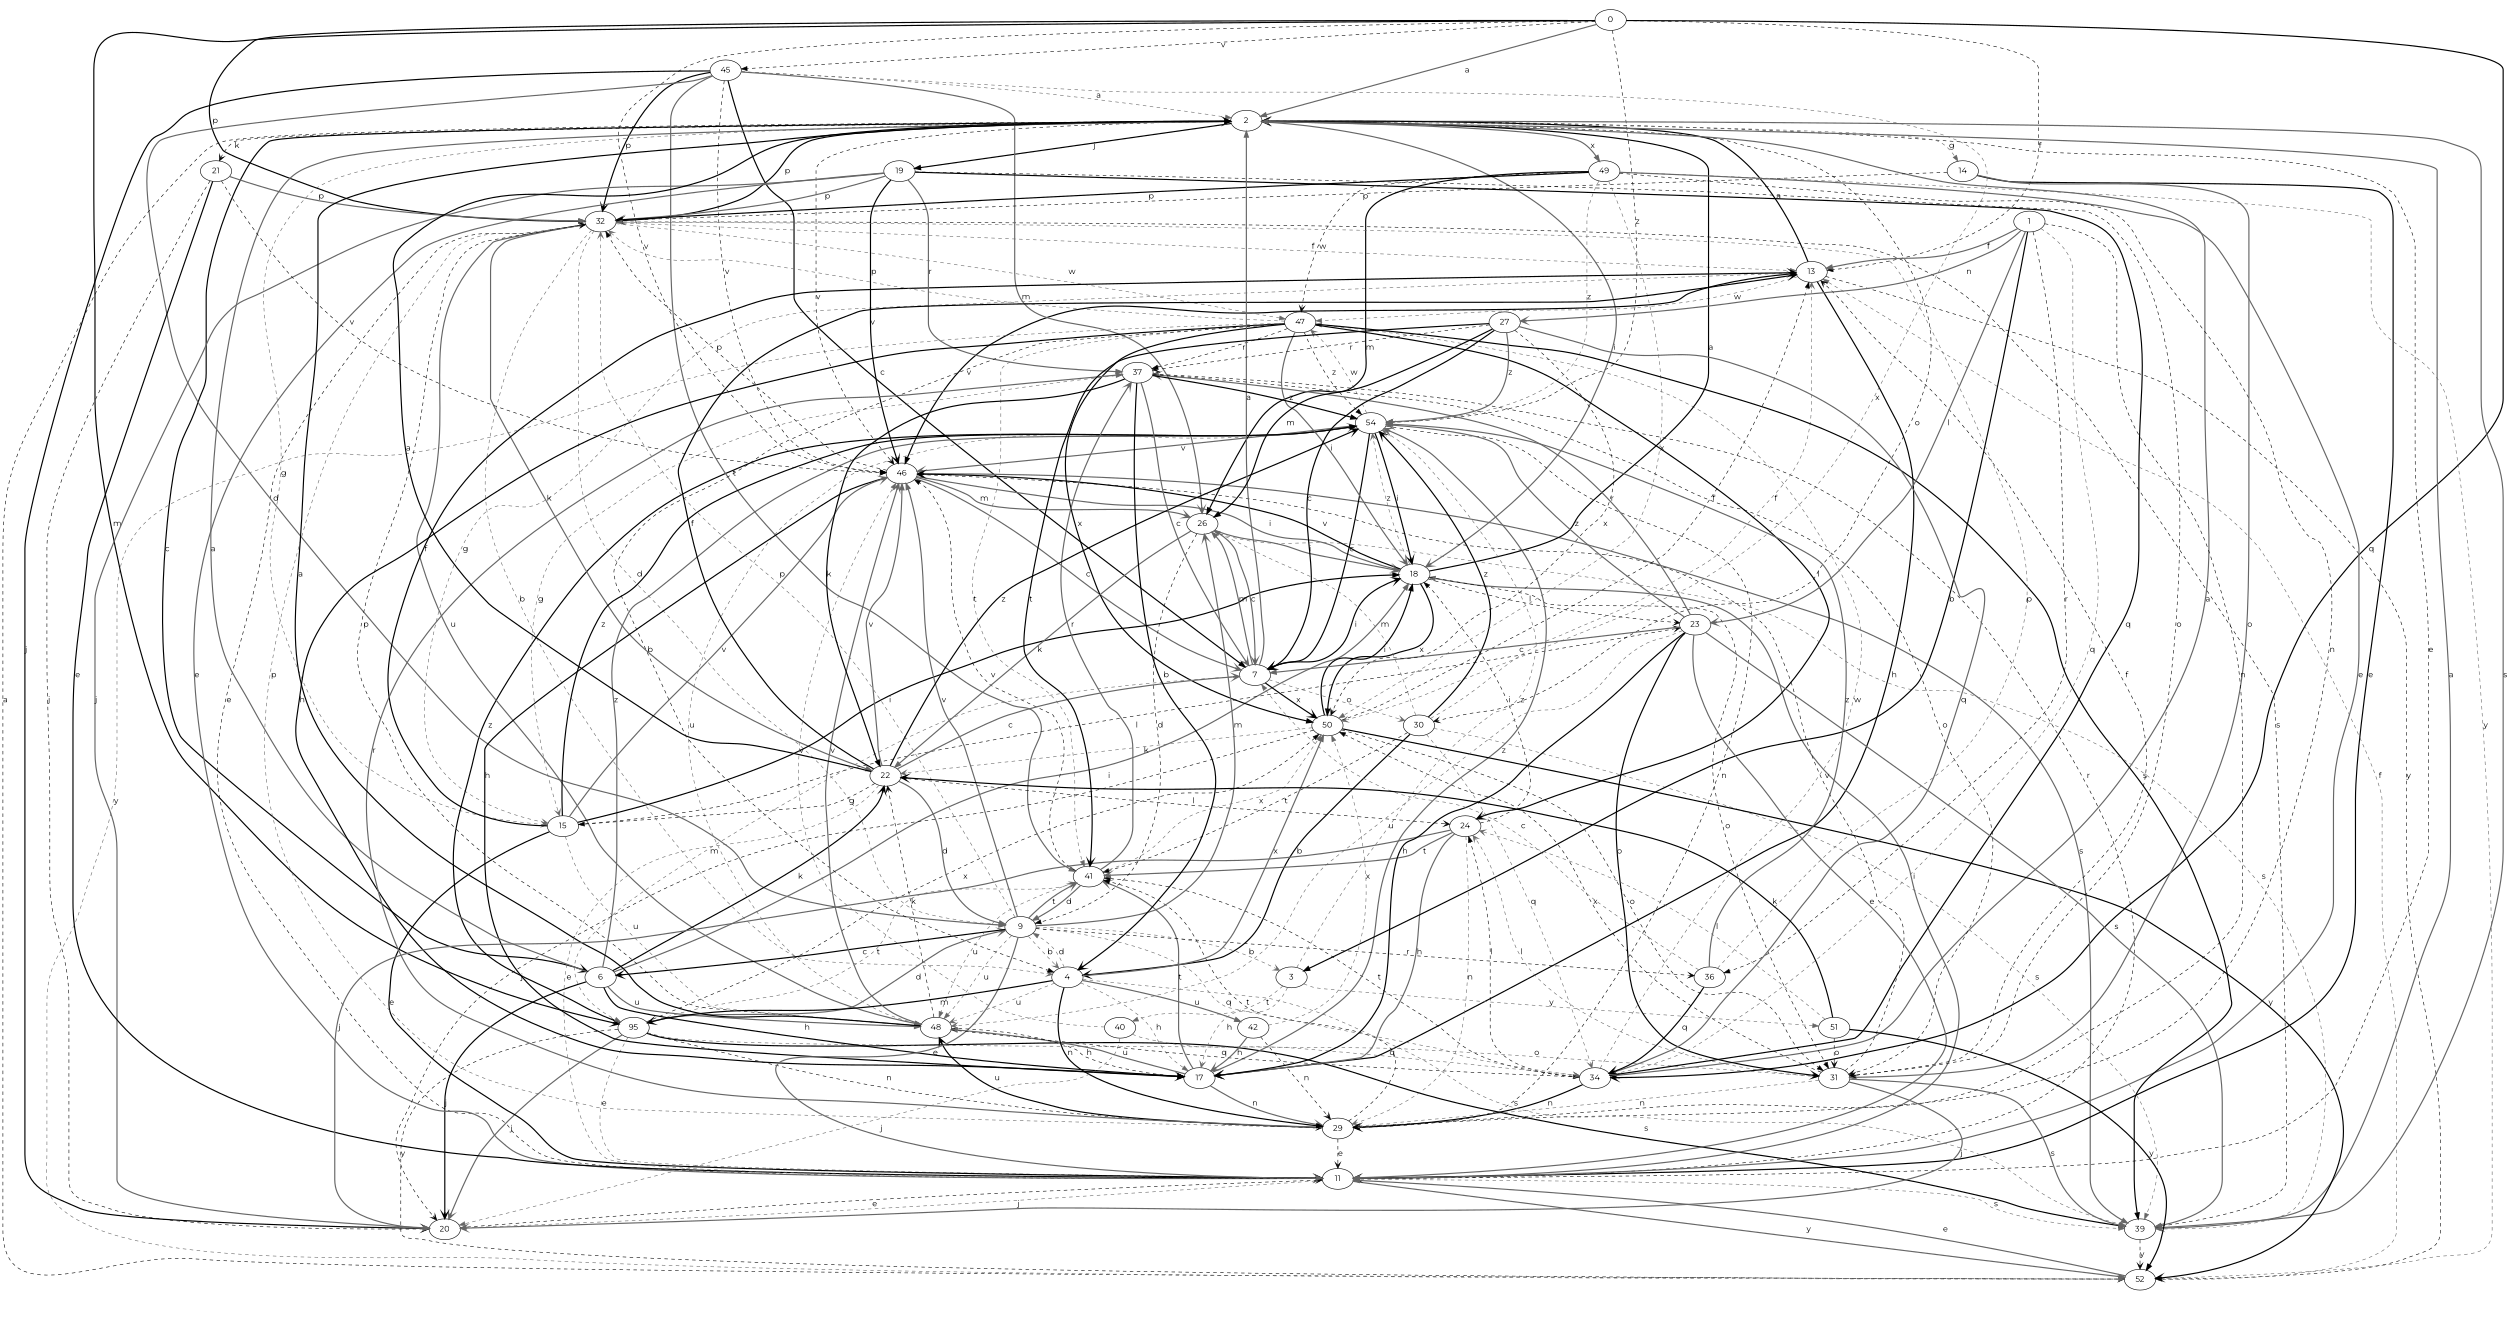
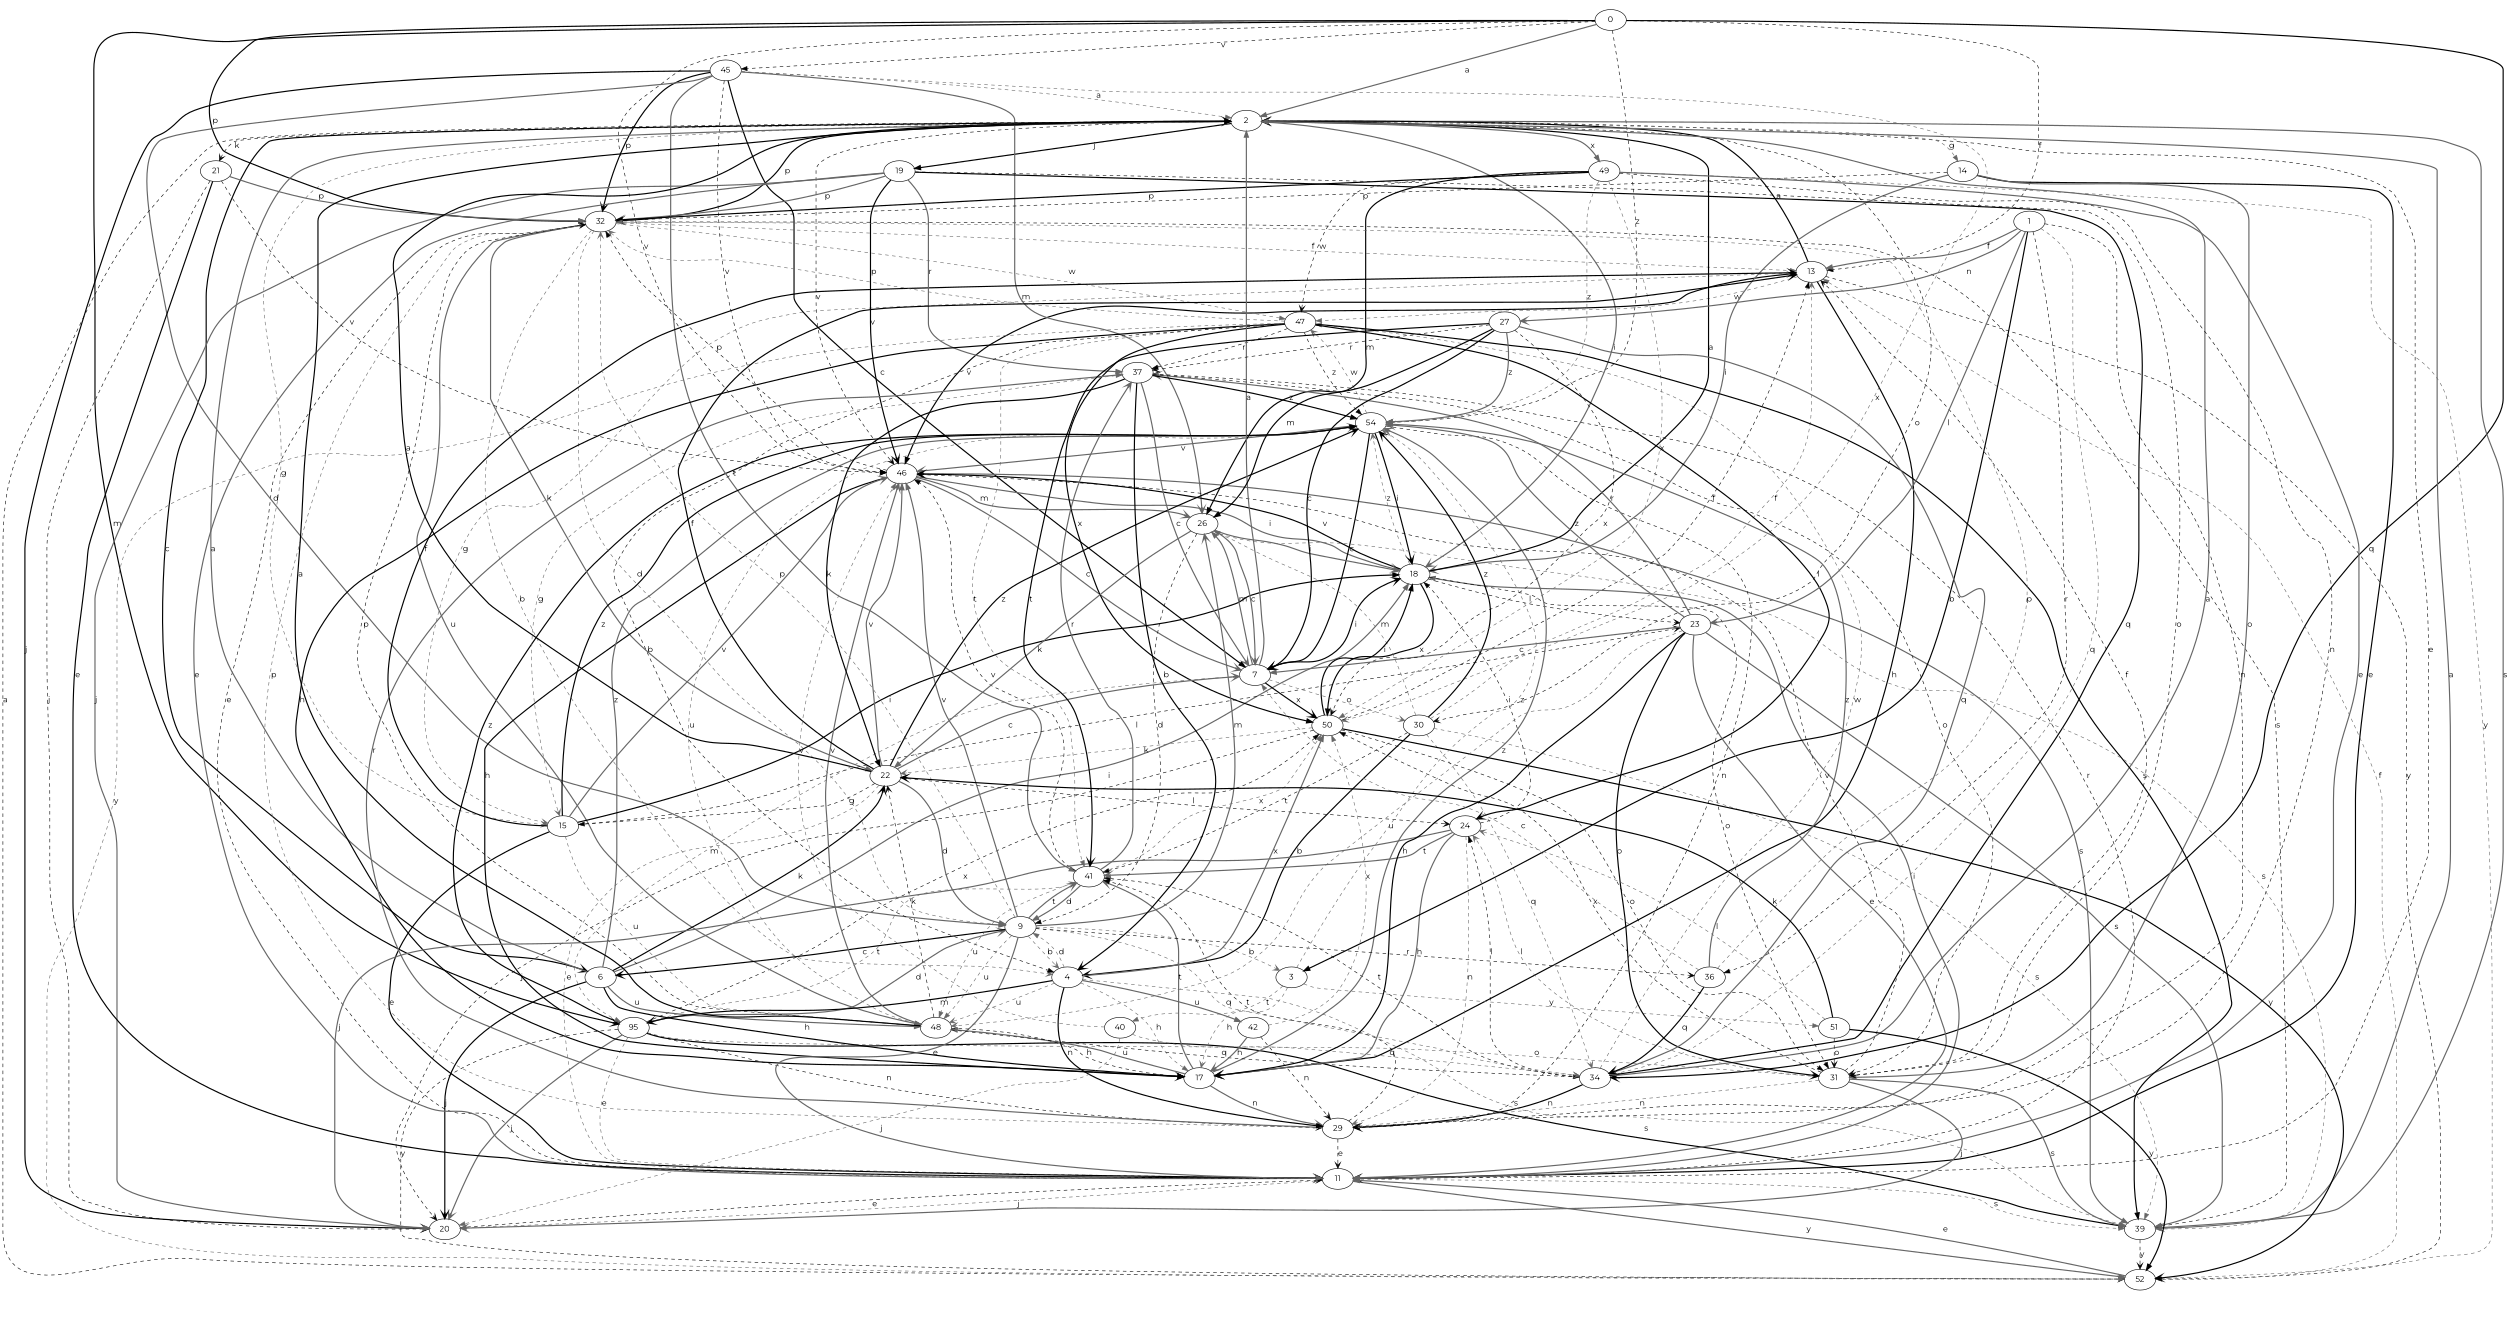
edge "47" -> "18": now "14" -> "18"
edge "29" -> "48": removed, label "u"
